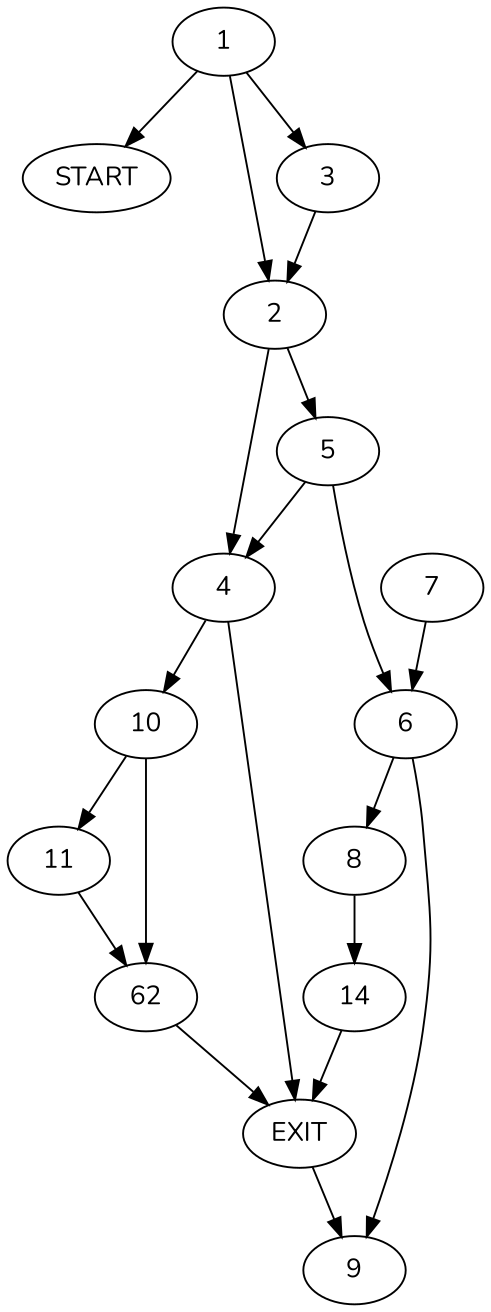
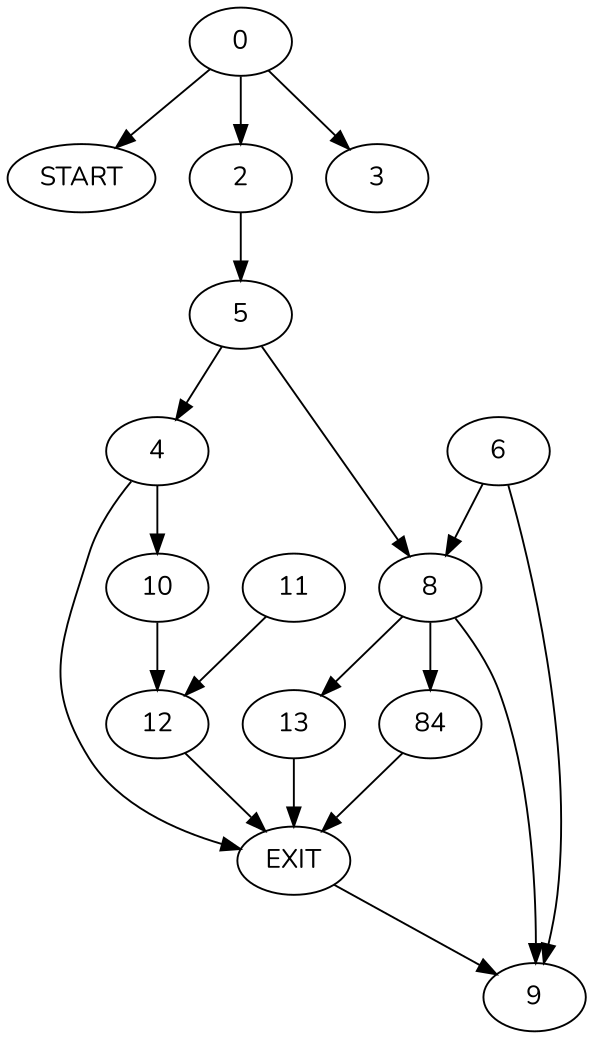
node "1": label "1" -> "0"
edge "3" -> "2": removed
edge "2" -> "4": removed
edge "5" -> "6": now "5" -> "8"
node "7": removed
node "13": added
edge "8" -> "9": added
edge "10" -> "11": removed
node "62": label "62" -> "12"
node "14": label "14" -> "84"
